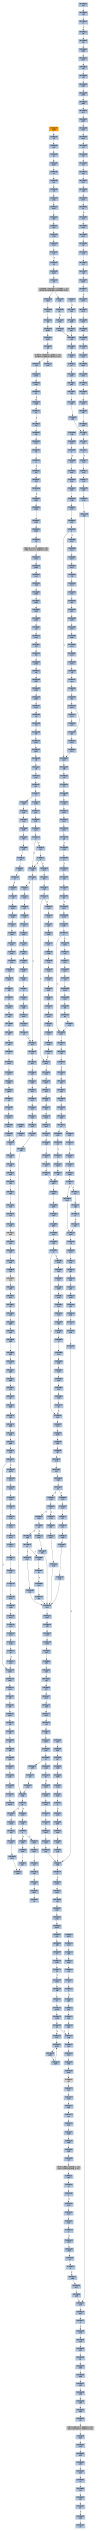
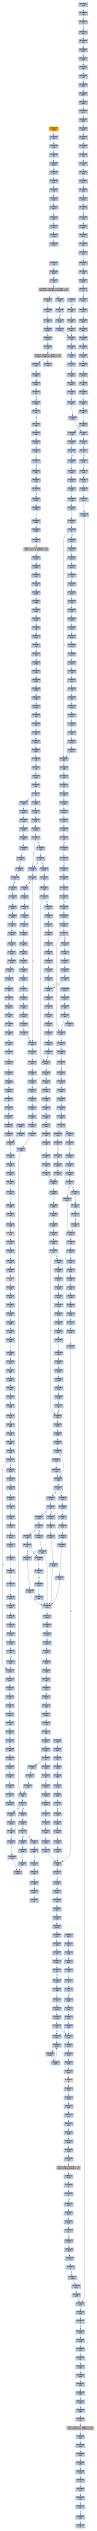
node "0x0044a02f jne": removed
edge "0x0044a8ab addl" -> "0x0044a2c0 addl": now "0x0044a8ab addl" -> "0x0044a8ad cmpl"
edge "0x0044a90f movl" -> "0x0044a918 repz": now "0x0044a915 andl" -> "0x0044a918 repz"
edge "0x0044a986 xorl" -> "0x0044a988 movb": now "0x0044a986 xorl" -> "0x0044ae50 andl"
edge "0x0044a994 movl" -> "0x0044a996 movl": now "0x0044a993 incl" -> "0x0044a996 movl"
edge "0x0044a9fb shrl" -> "0x0044a9fd movl": now "0x0044a9fb shrl" -> "0x0044aa05 cmpl"
